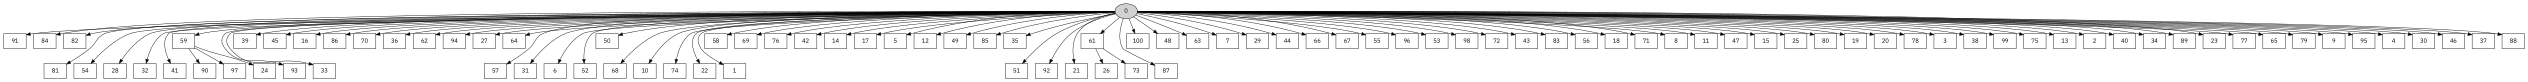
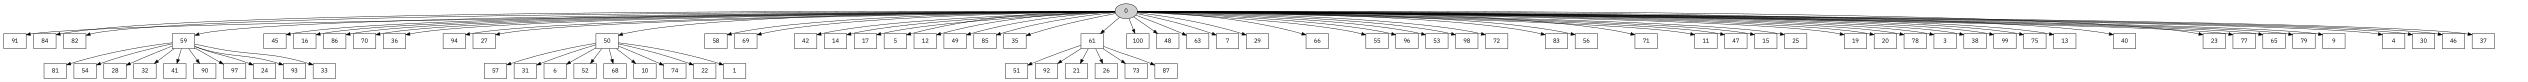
edge "0" -> "57": now "50" -> "57"
edge "0" -> "81": now "59" -> "81"
edge "0" -> "28": now "59" -> "28"
edge "0" -> "31": now "50" -> "31"
edge "0" -> "54": now "59" -> "54"
edge "0" -> "41": now "59" -> "41"
edge "0" -> "52": now "50" -> "52"
edge "0" -> "10": now "50" -> "10"
edge "0" -> "33": now "59" -> "33"
edge "0" -> "93": now "59" -> "93"
edge "0" -> "68": now "50" -> "68"
edge "0" -> "1": now "50" -> "1"
edge "0" -> "22": now "50" -> "22"
edge "0" -> "32": now "59" -> "32"
edge "0" -> "6": now "50" -> "6"
edge "0" -> "74": now "50" -> "74"
edge "0" -> "51": now "61" -> "51"
edge "0" -> "92": now "61" -> "92"
edge "0" -> "21": now "61" -> "21"
node "39": removed
node "62": removed
node "64": removed
node "76": removed
node "44": removed
node "67": removed
node "43": removed
node "18": removed
node "8": removed
node "80": removed
node "2": removed
node "34": removed
node "89": removed
node "95": removed
node "88": removed
edge "0" -> "87": now "61" -> "87"
